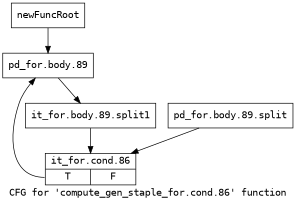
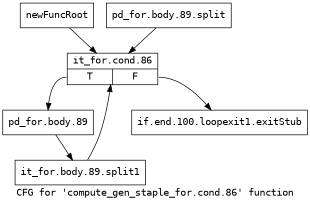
edge "newFuncRoot" -> "pd_for.body.89": now "newFuncRoot" -> "it_for.cond.86"
node "if.end.100.loopexit1.exitStub": added
